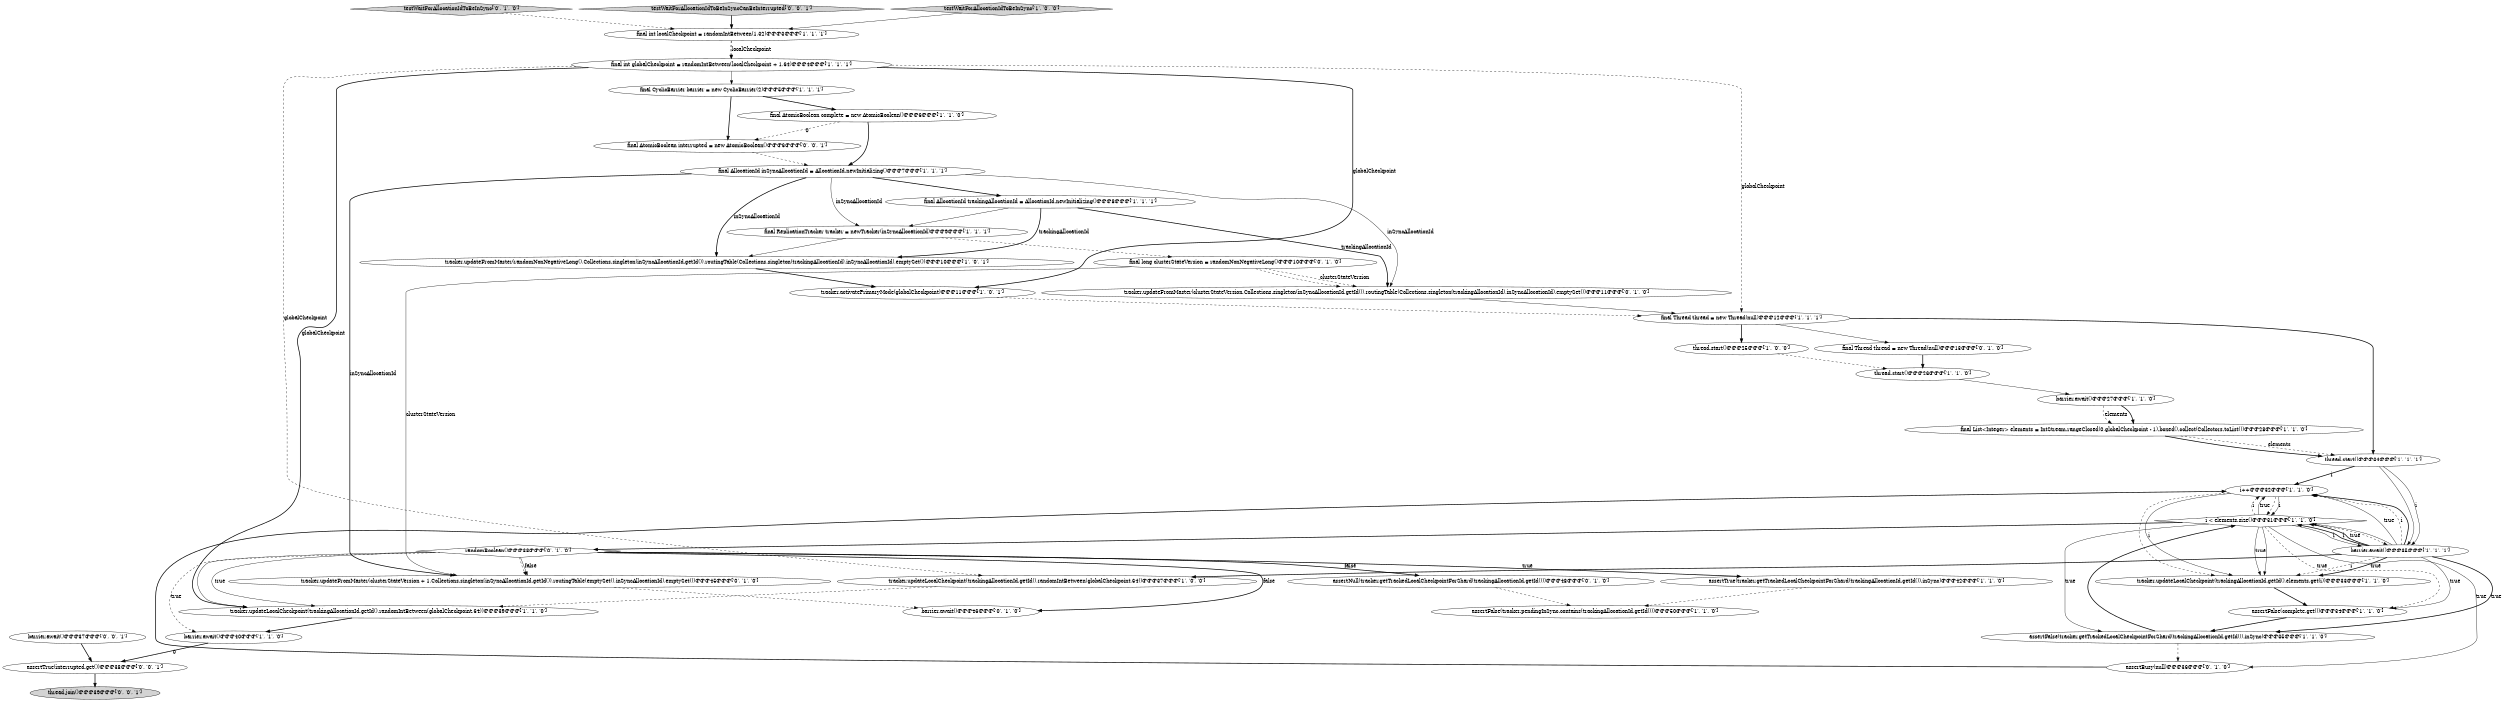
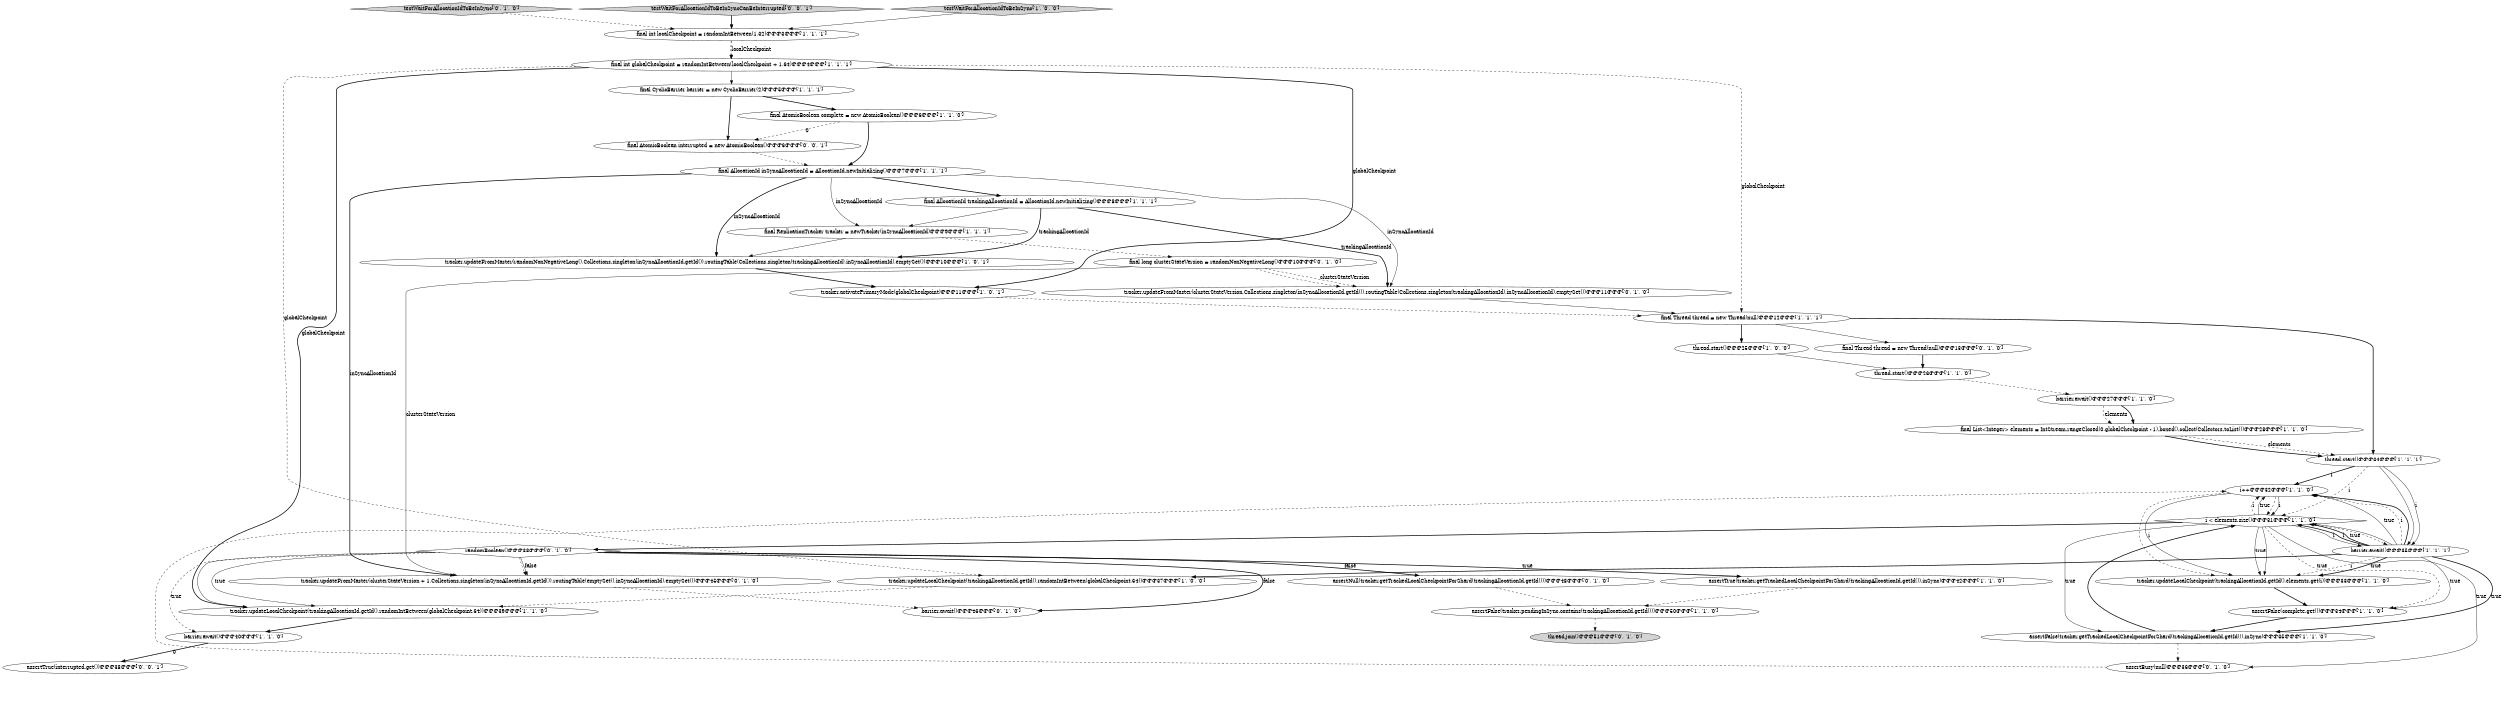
edge "thread.start()@@@25@@@['1', '0', '0']" -> "thread.start()@@@26@@@['1', '1', '0']": style dashed -> solid
edge "thread.start()@@@26@@@['1', '1', '0']" -> "barrier.await()@@@27@@@['1', '1', '0']": style solid -> dashed
edge "thread.start()@@@34@@@['1', '1', '1']" -> "i < elements.size()@@@31@@@['1', '1', '0']": added, label "i"
edge "assertBusy(null)@@@36@@@['0', '1', '0']" -> "i++@@@32@@@['1', '1', '0']": style bold -> dashed
node "barrier.await()@@@37@@@['0', '0', '1']": removed
node "thread.join()@@@51@@@['0', '1', '0']": added
node "thread.join()@@@39@@@['0', '0', '1']": removed
